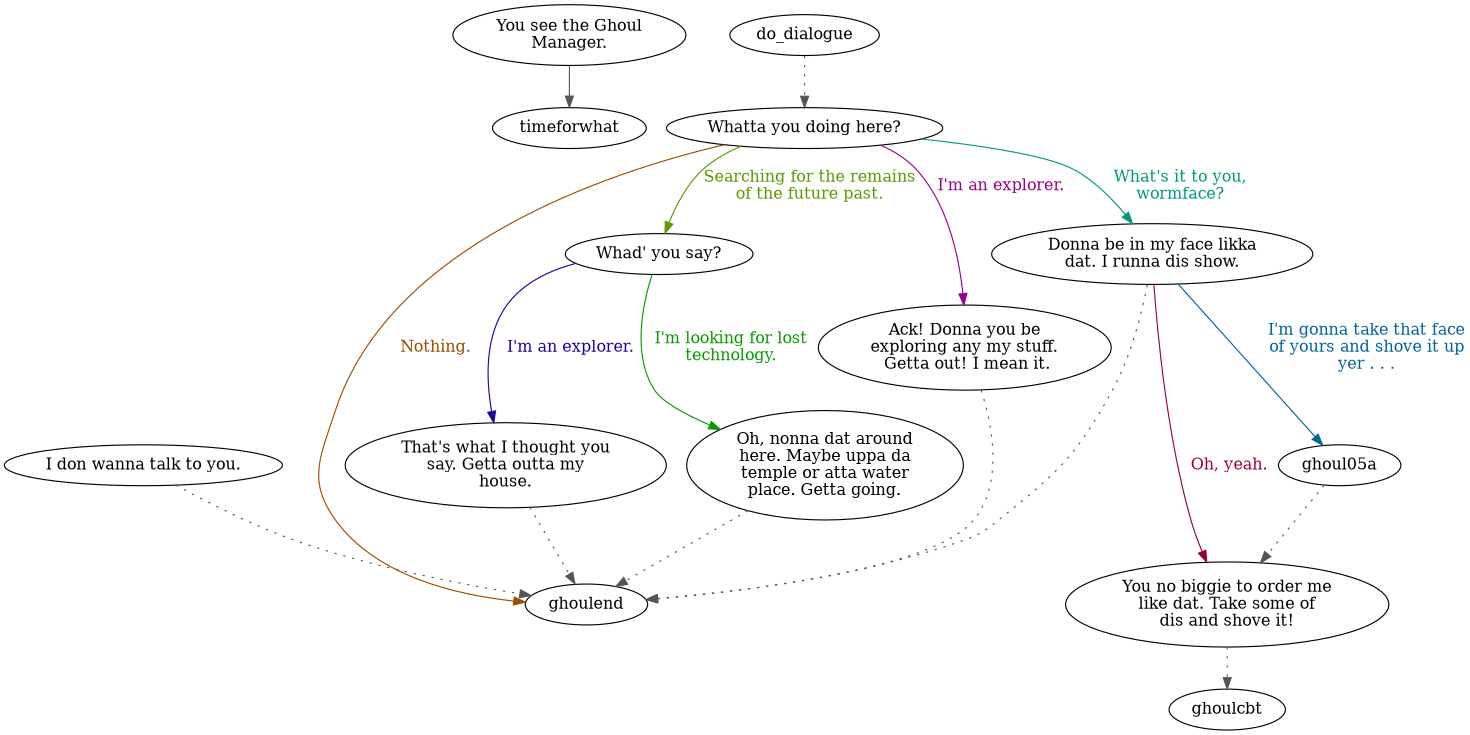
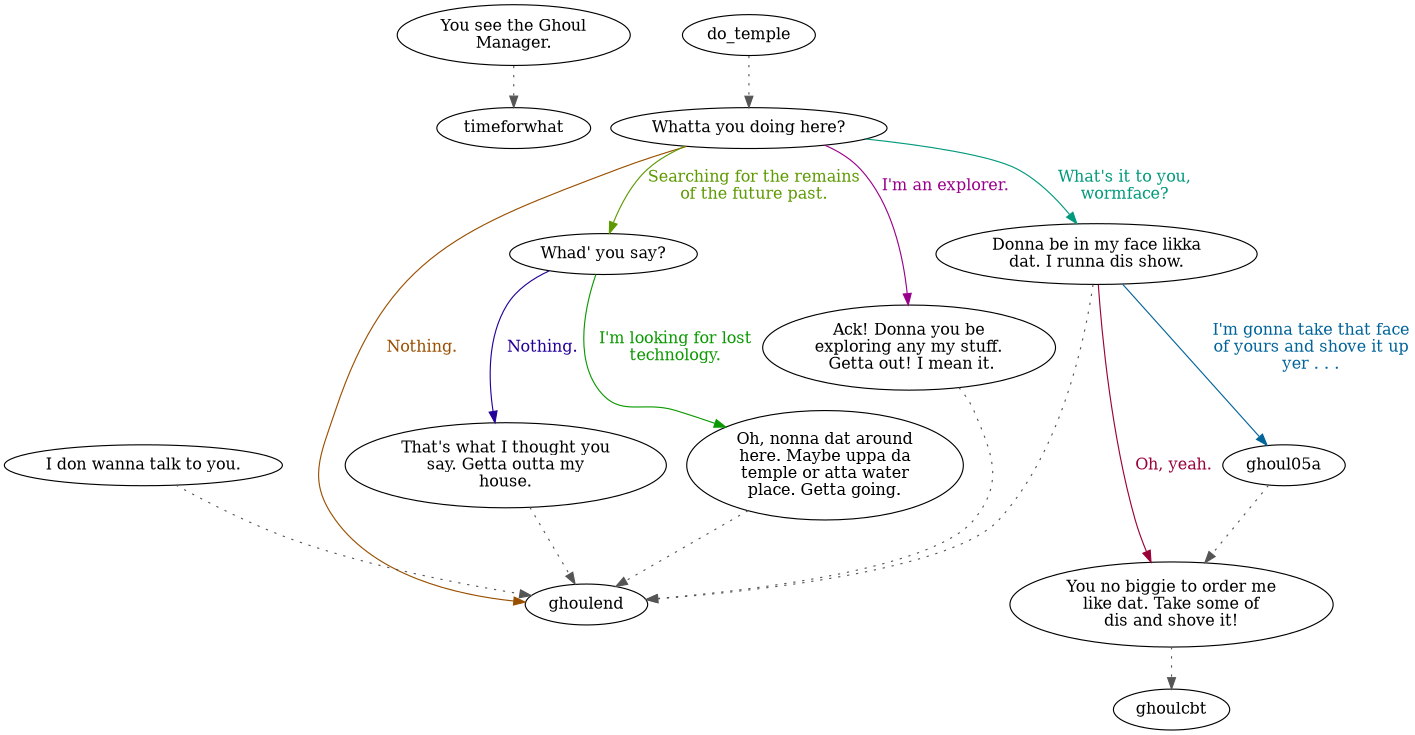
node "do_dialogue": label "do_dialogue" -> "do_temple"
edge "You see the Ghoul Manager." -> "timeforwhat": style solid -> dotted
edge "Whad' you say?" -> "That's what I thought you say. Getta outta my house.": label "I'm an explorer." -> "Nothing."
